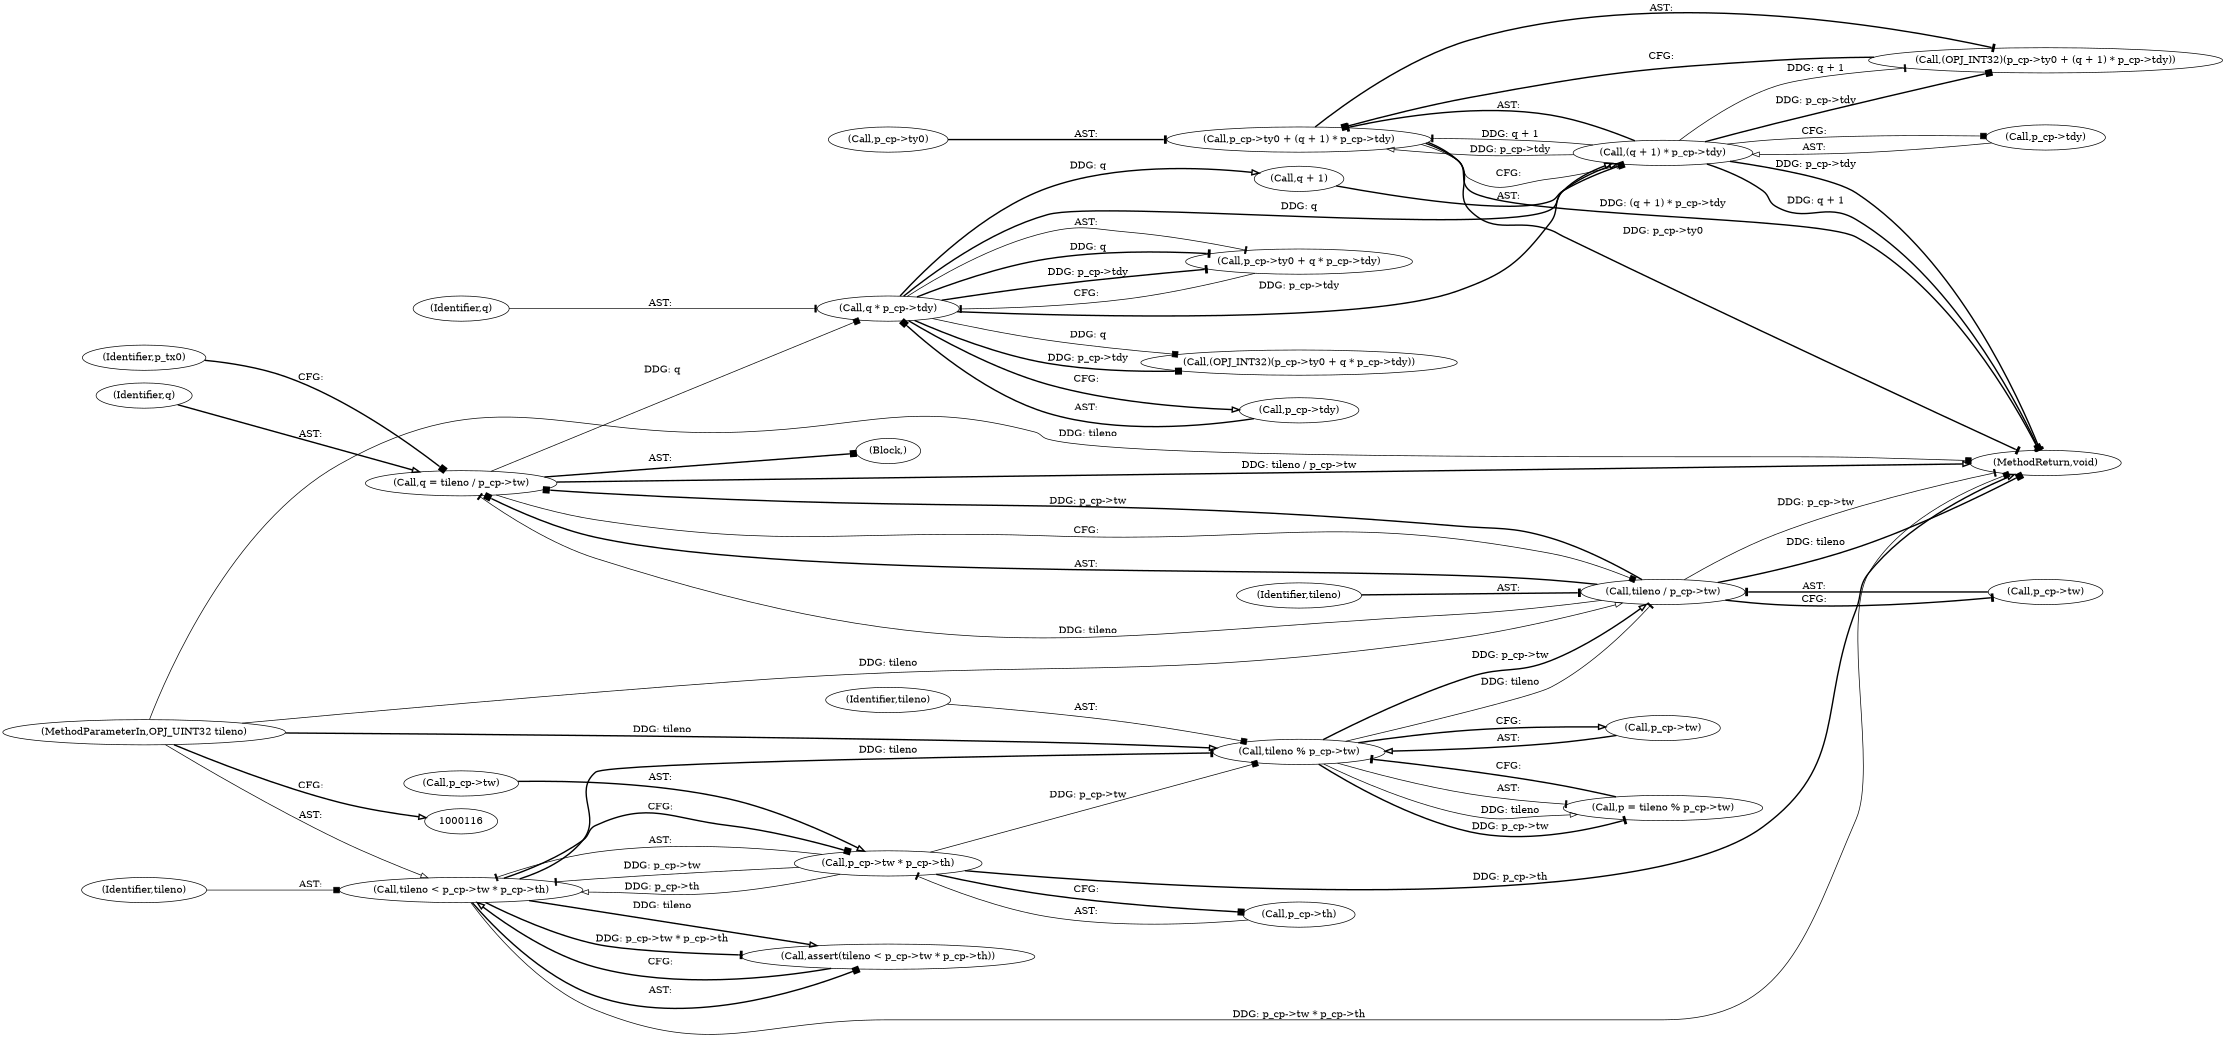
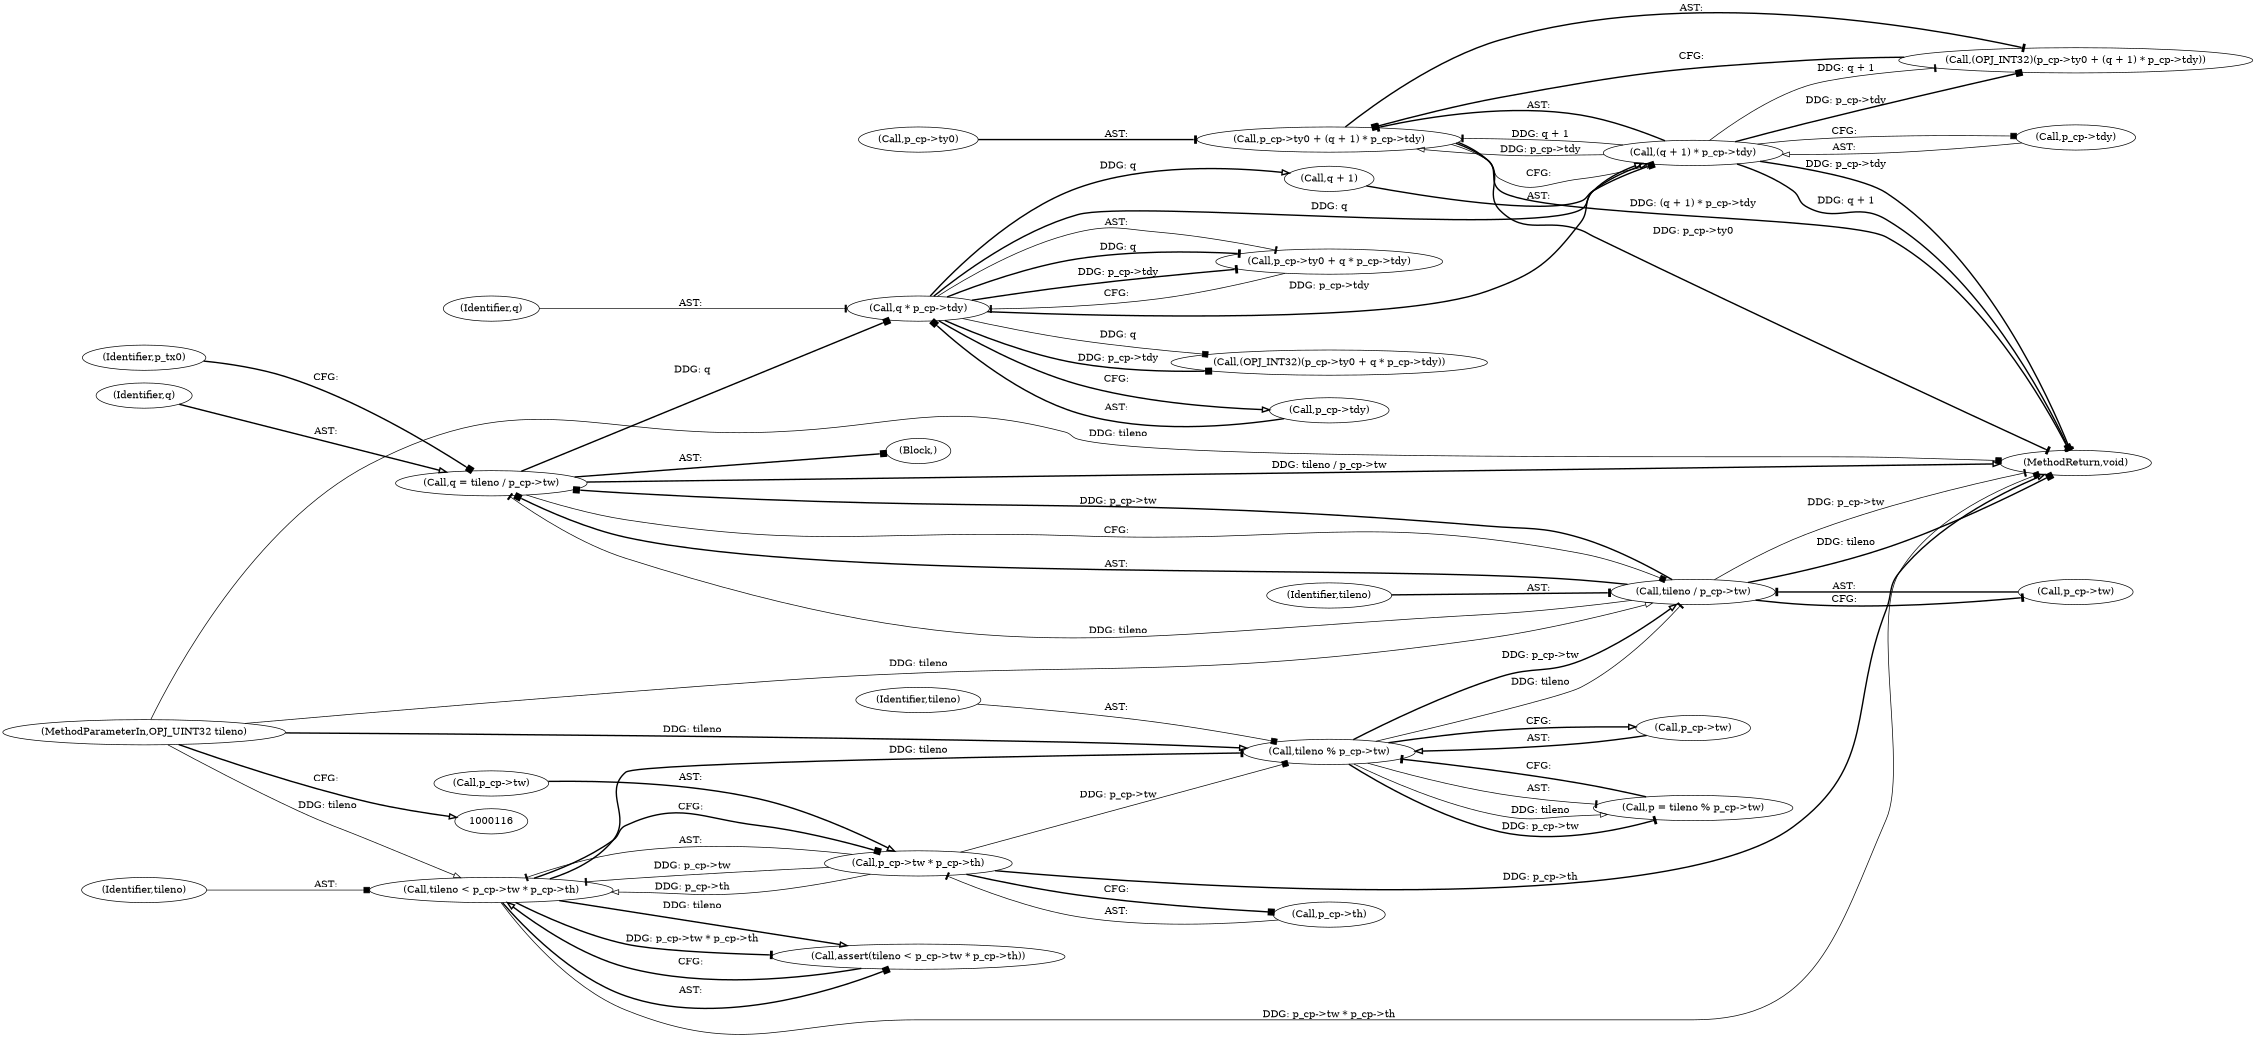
edge "(Call,q = tileno / p_cp->tw)" -> "(Call,q * p_cp->tdy)": style solid -> bold
edge "(MethodParameterIn,OPJ_UINT32 tileno)" -> "(Call,tileno < p_cp->tw * p_cp->th)": label "AST: " -> "DDG: tileno"
